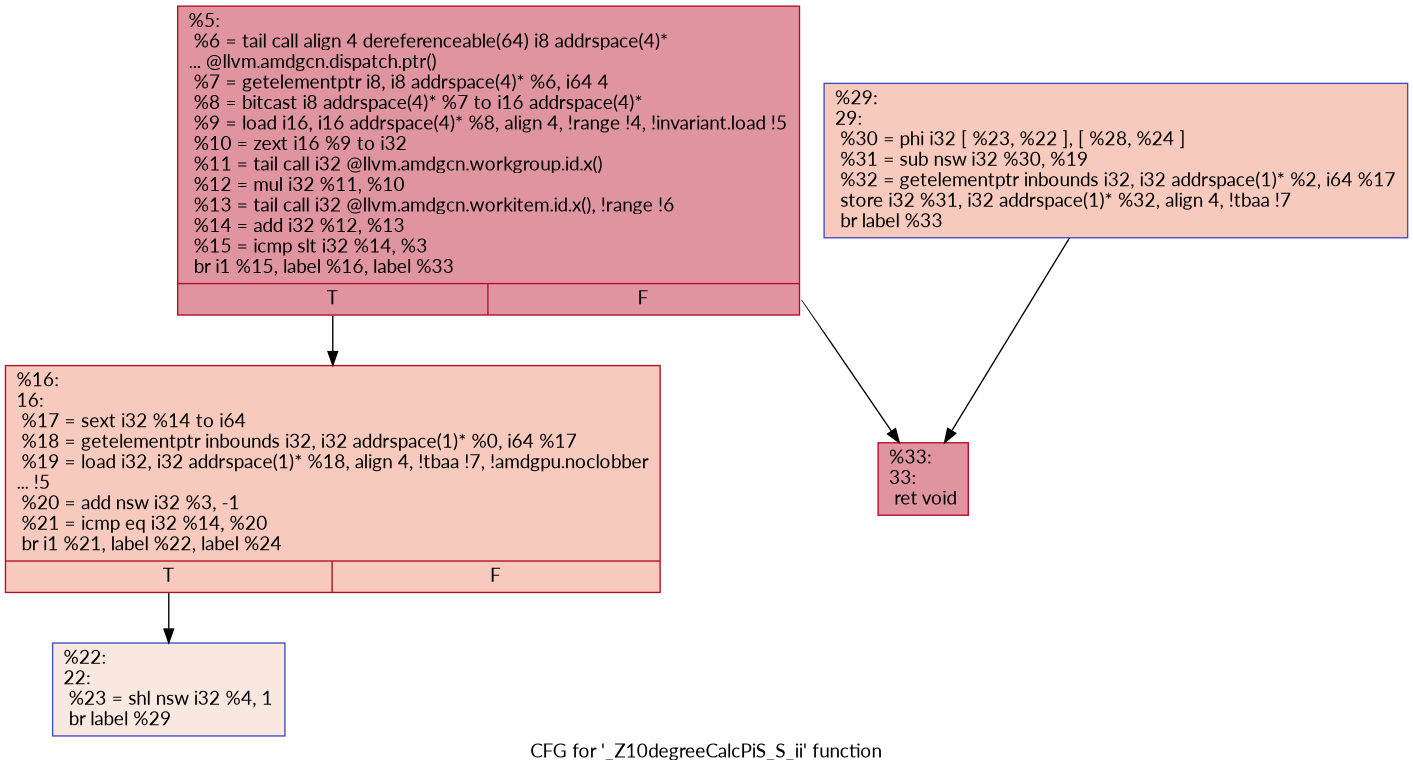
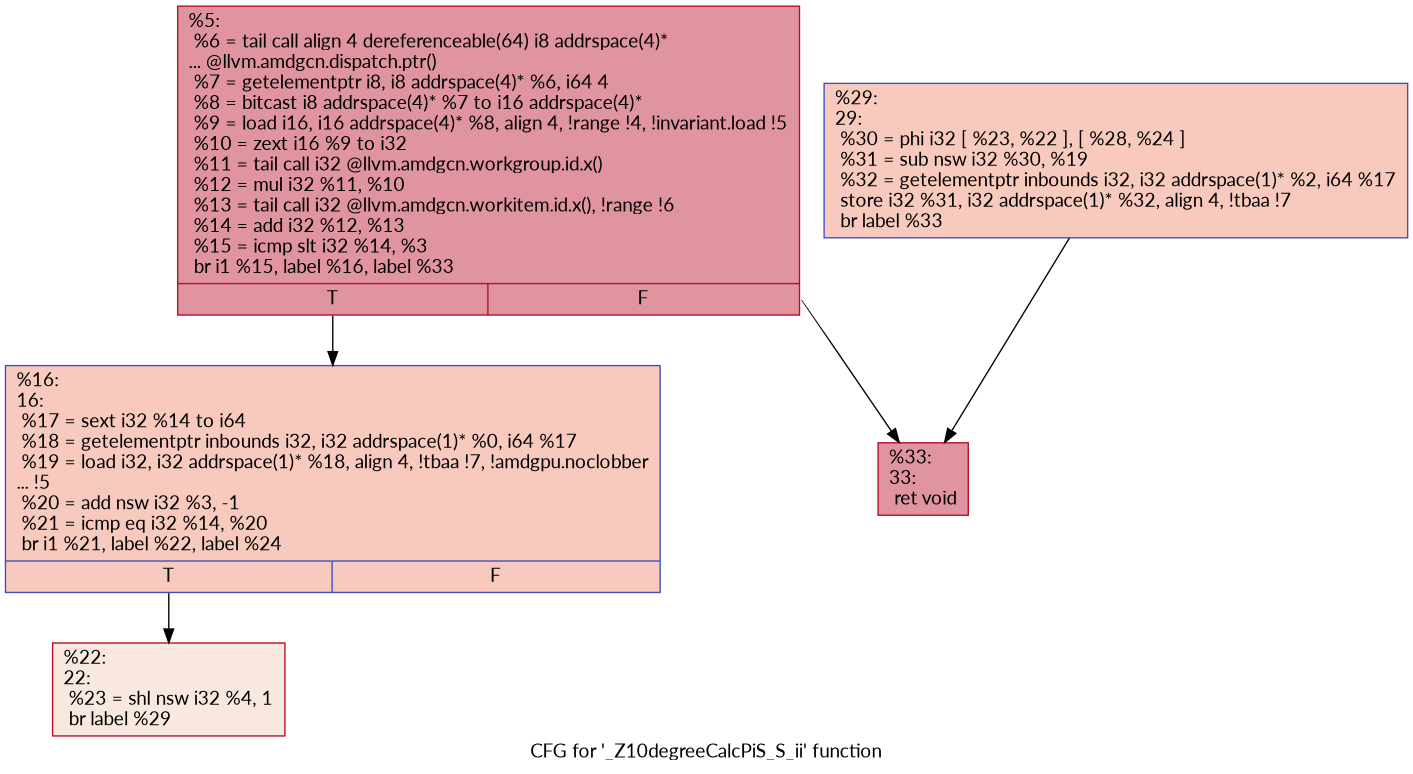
node "%16:": color #b70d28ff -> #3d50c3ff
node "%22:": color #3d50c3ff -> #b70d28ff
